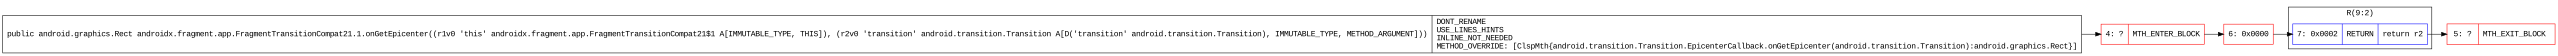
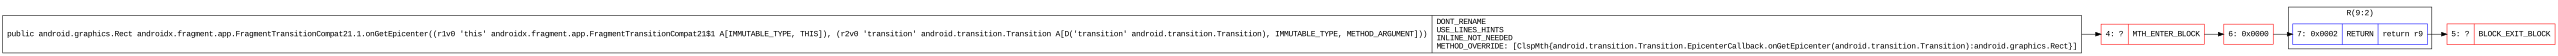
node "7: 0x0002": text "return r2" -> "return r9"
node "5: ?": text "MTH_EXIT_BLOCK" -> "BLOCK_EXIT_BLOCK"
